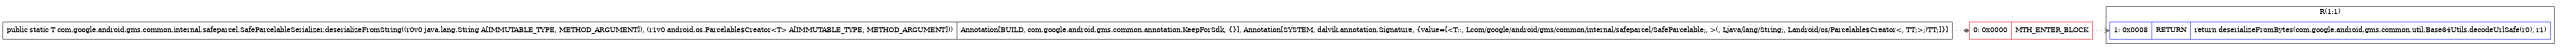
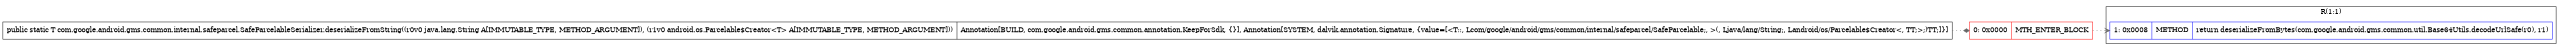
node "1: 0x0008": text "RETURN" -> "METHOD"
